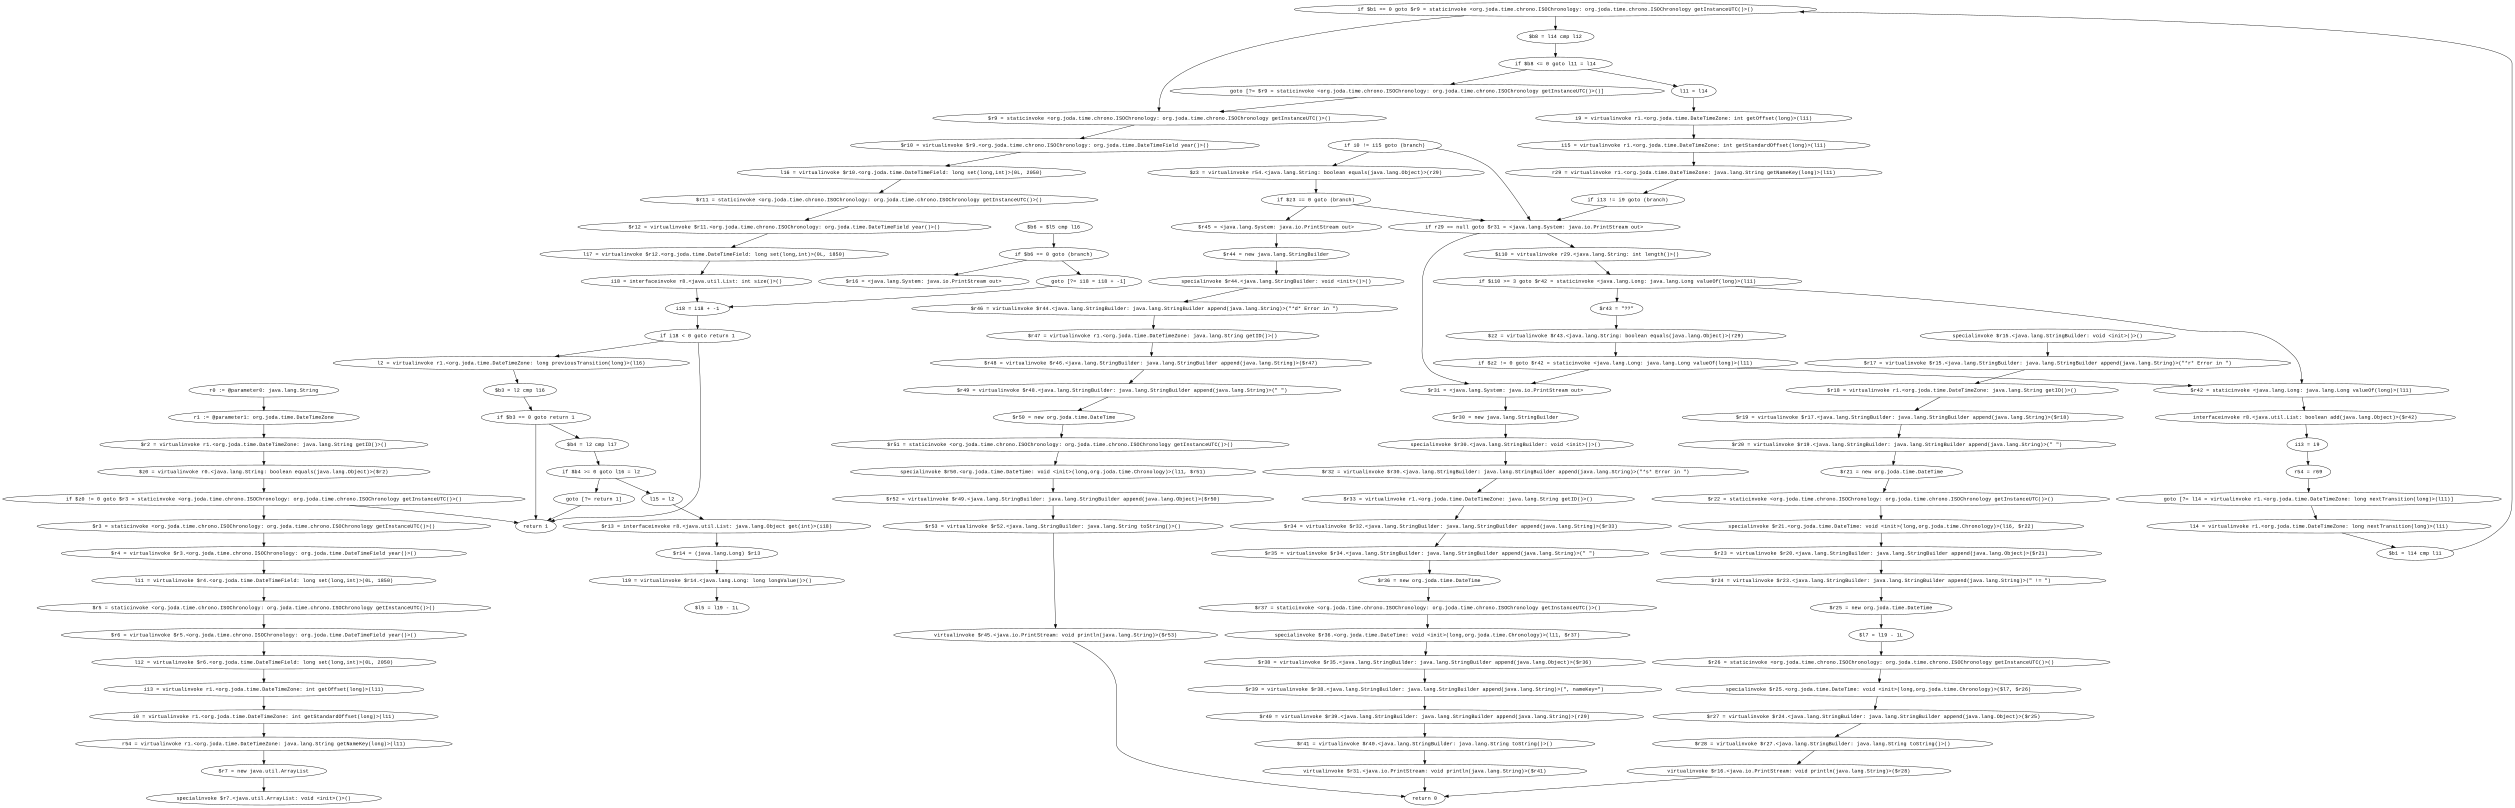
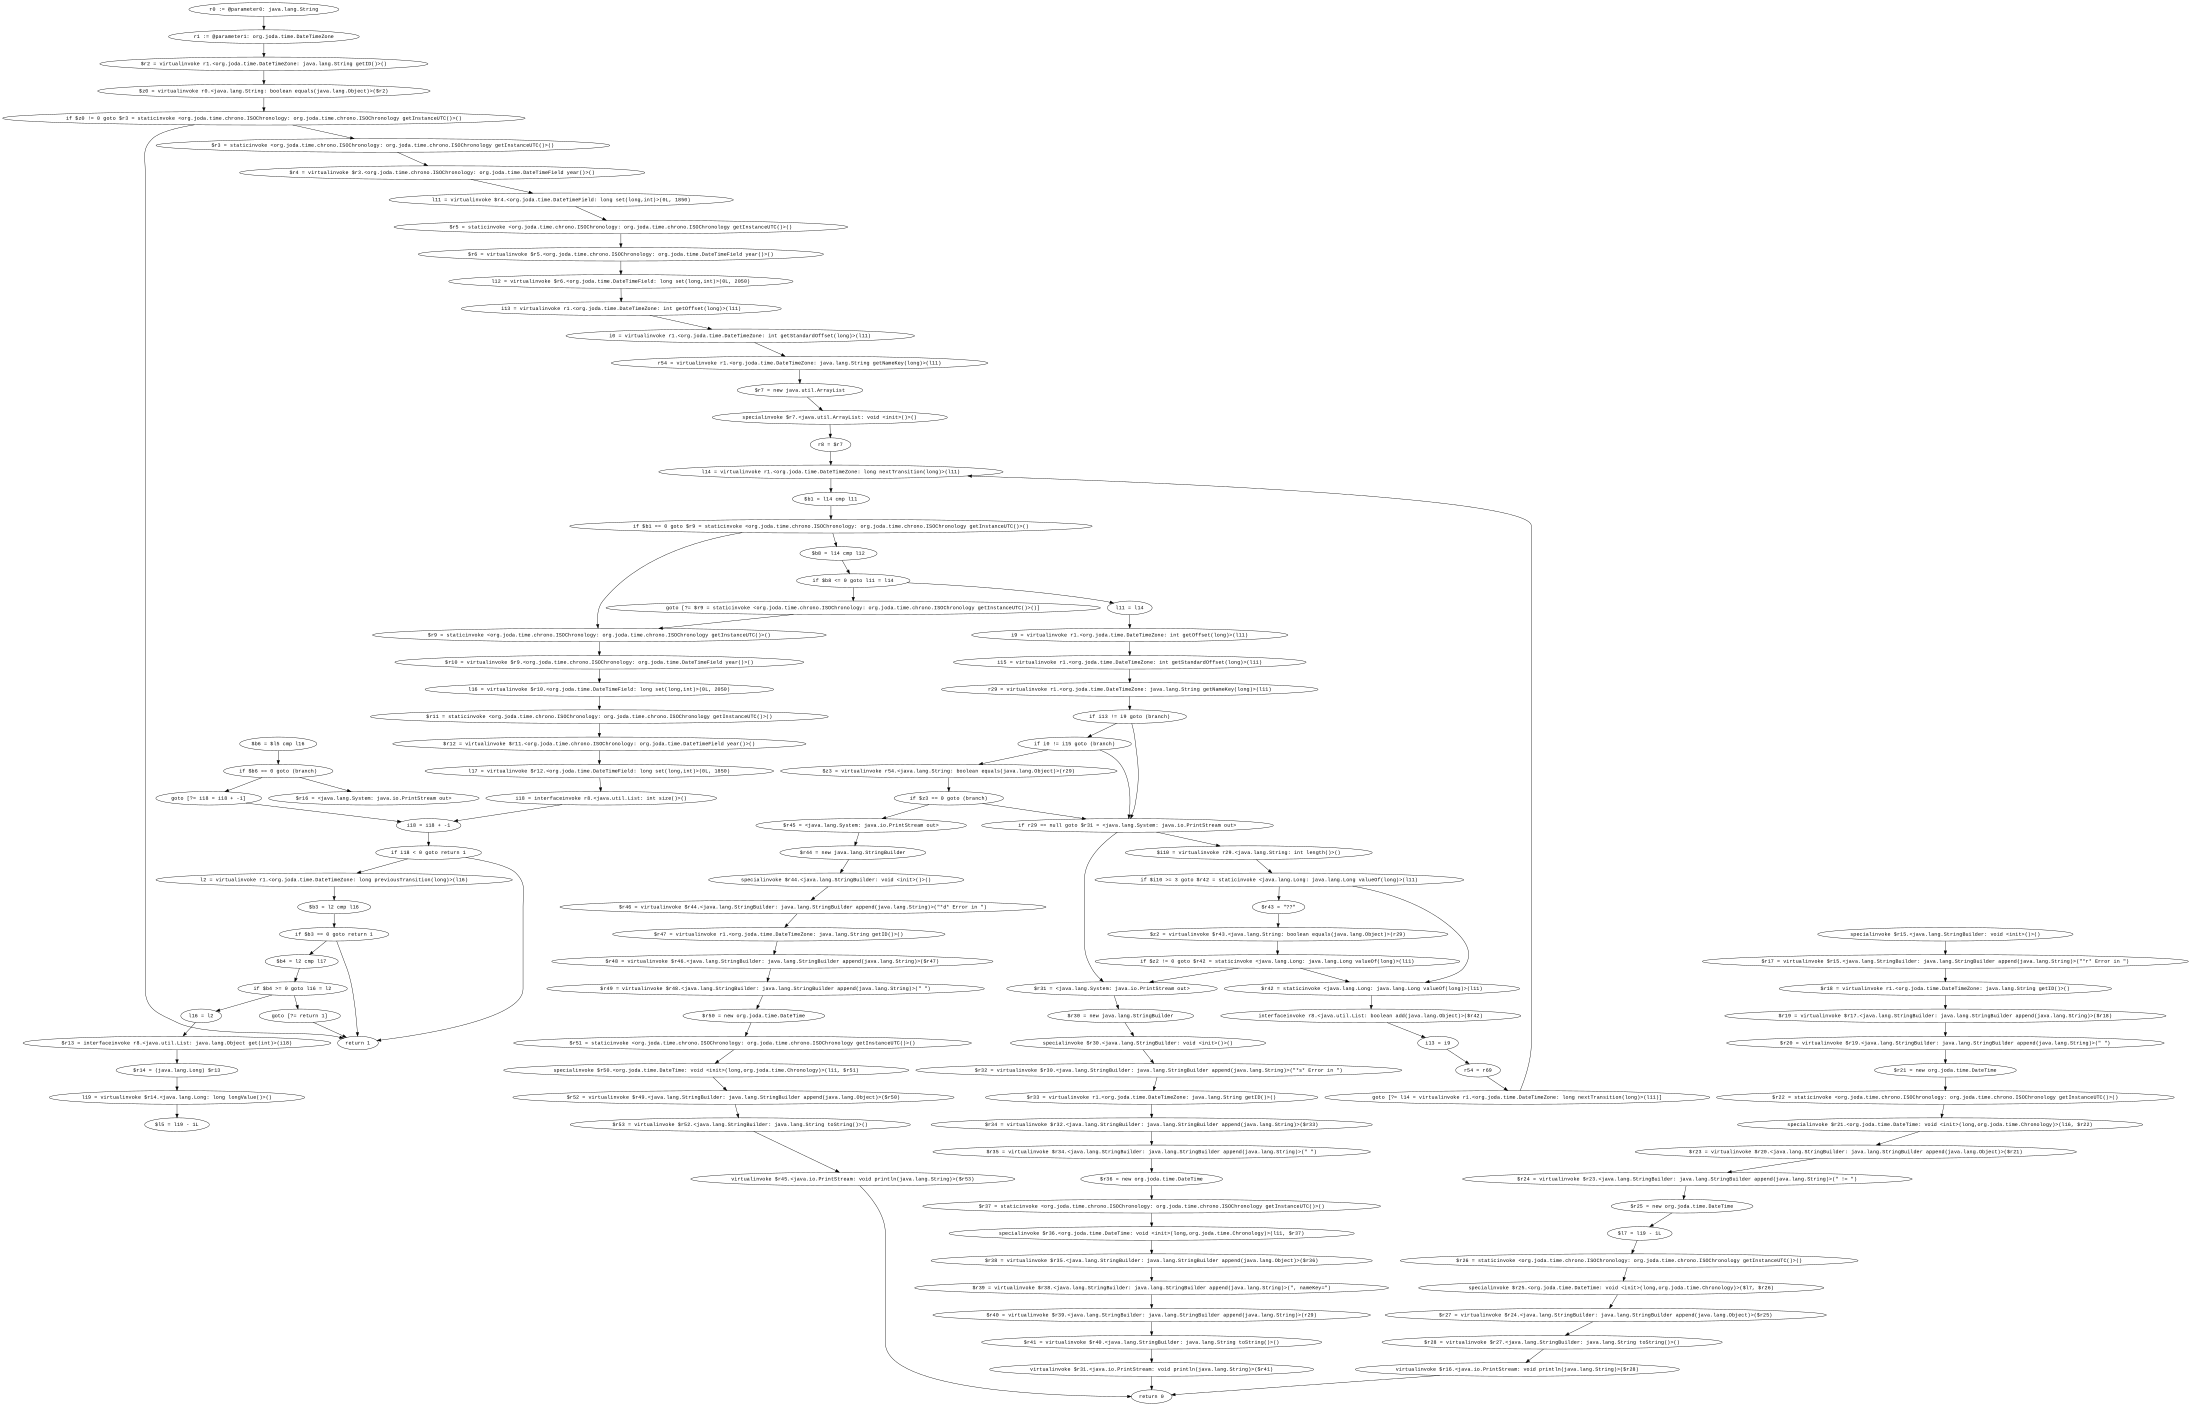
node "r8 = $r7": added
node "l15 = l2": label "l15 = l2" -> "l16 = l2"
edge "if i13 != i9 goto (branch)" -> "if i0 != i15 goto (branch)": added
